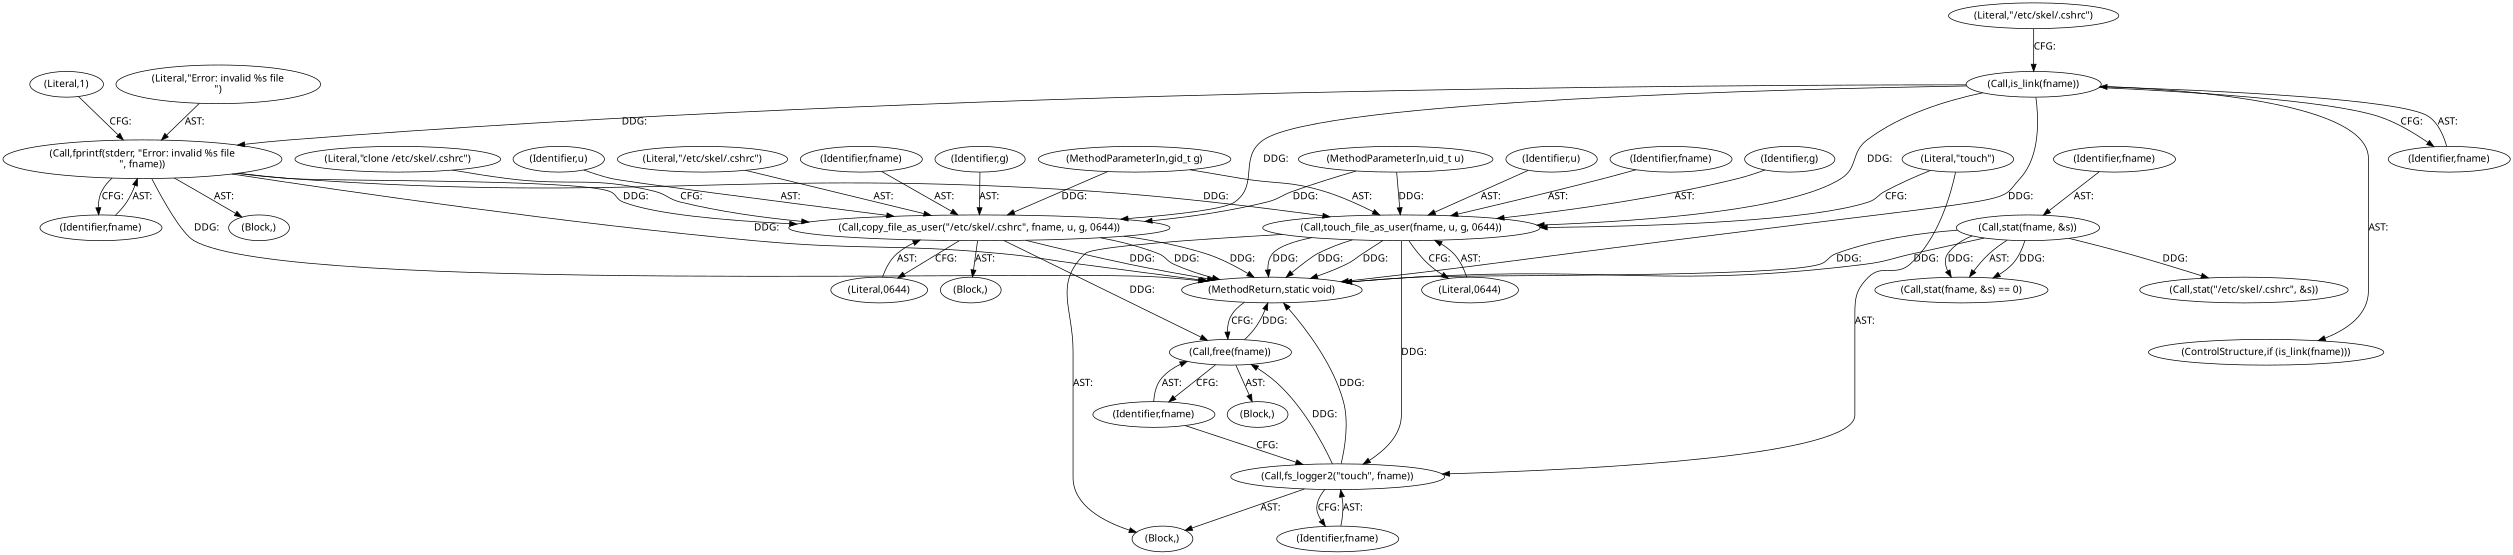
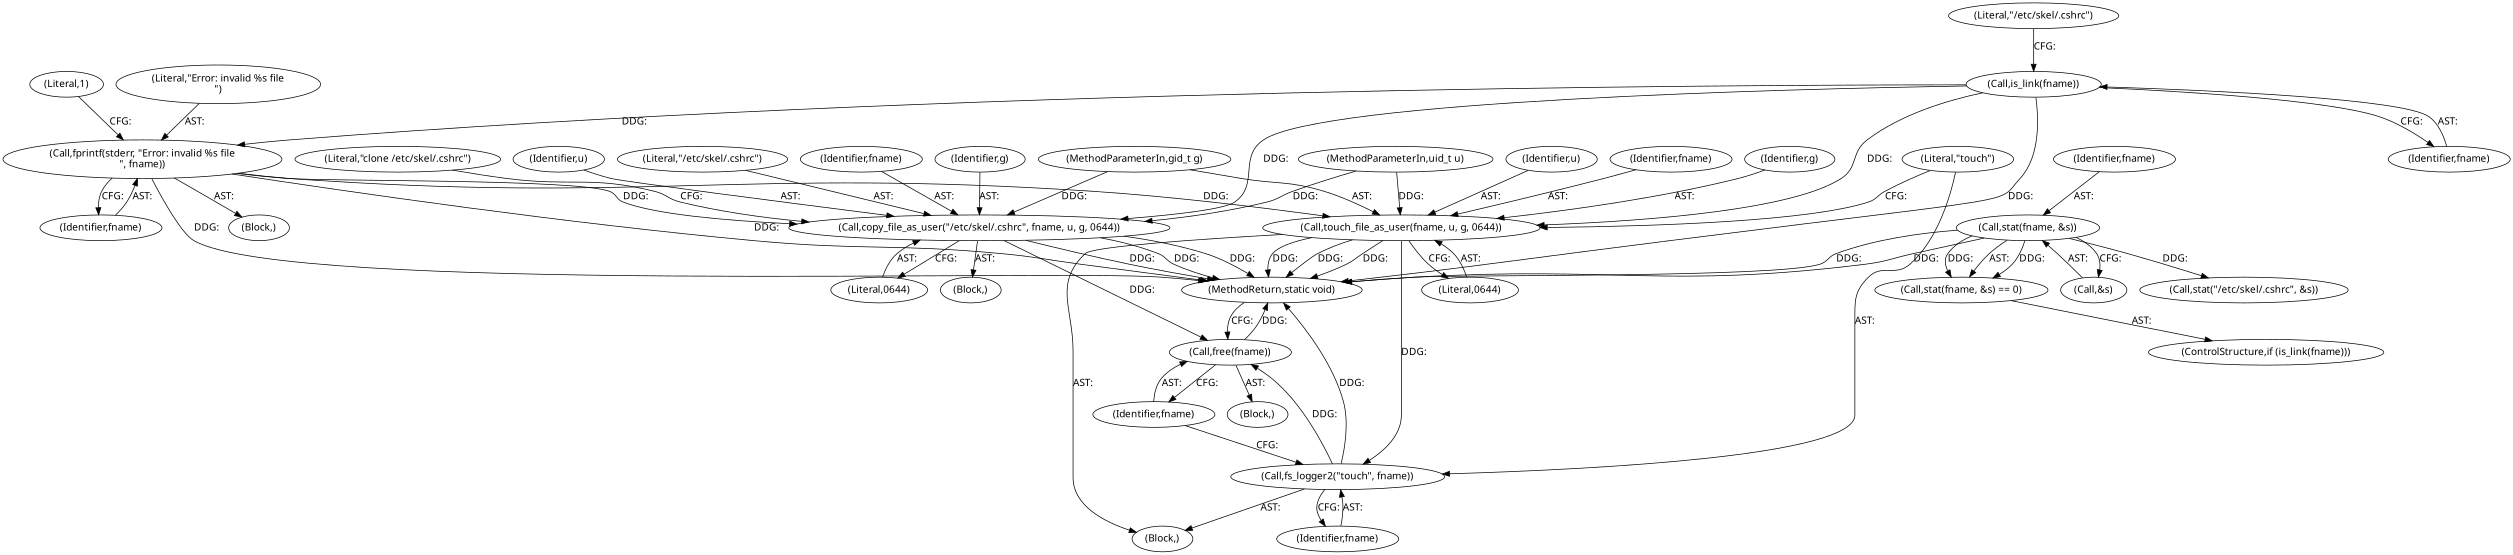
edge "(Call,is_link(fname))" -> "(ControlStructure,if (is_link(fname)))": now "(Call,stat(fname, &s) == 0)" -> "(ControlStructure,if (is_link(fname)))"
node "(Call,&s)": added
